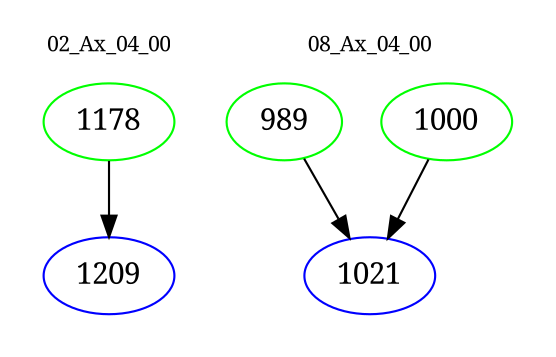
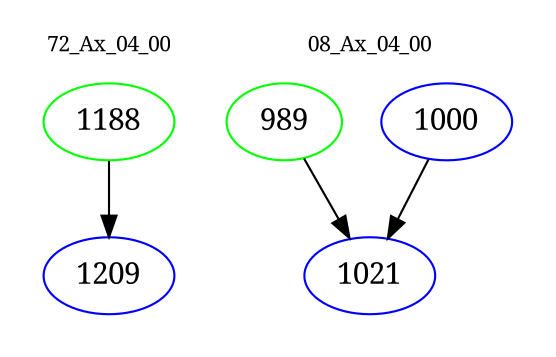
cluster "02_Ax_04_00": label "02_Ax_04_00" -> "72_Ax_04_00"
node "1178": label "1178" -> "1188"
node "1000": color green -> blue
